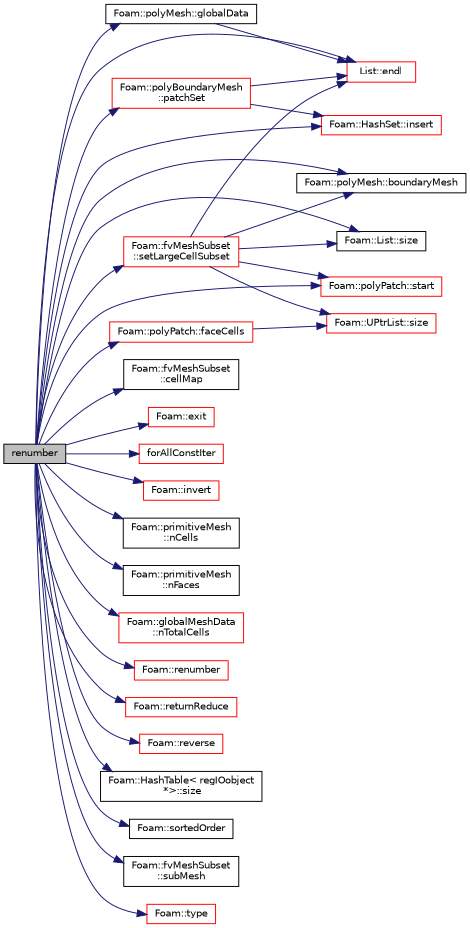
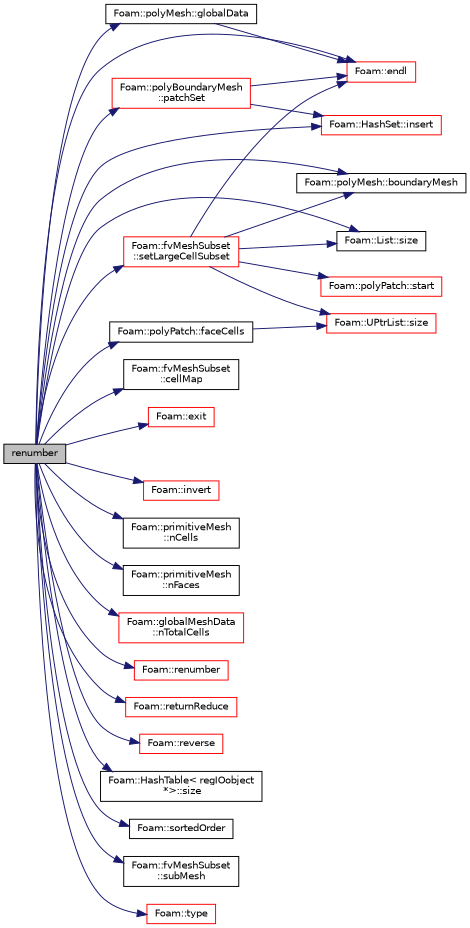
node "List::endl": label "List::endl" -> "Foam::endl"
edge "renumber" -> "Foam::polyPatch::start": removed
node "Foam::polyPatch::faceCells": color red -> black
node "forAllConstIter": removed
